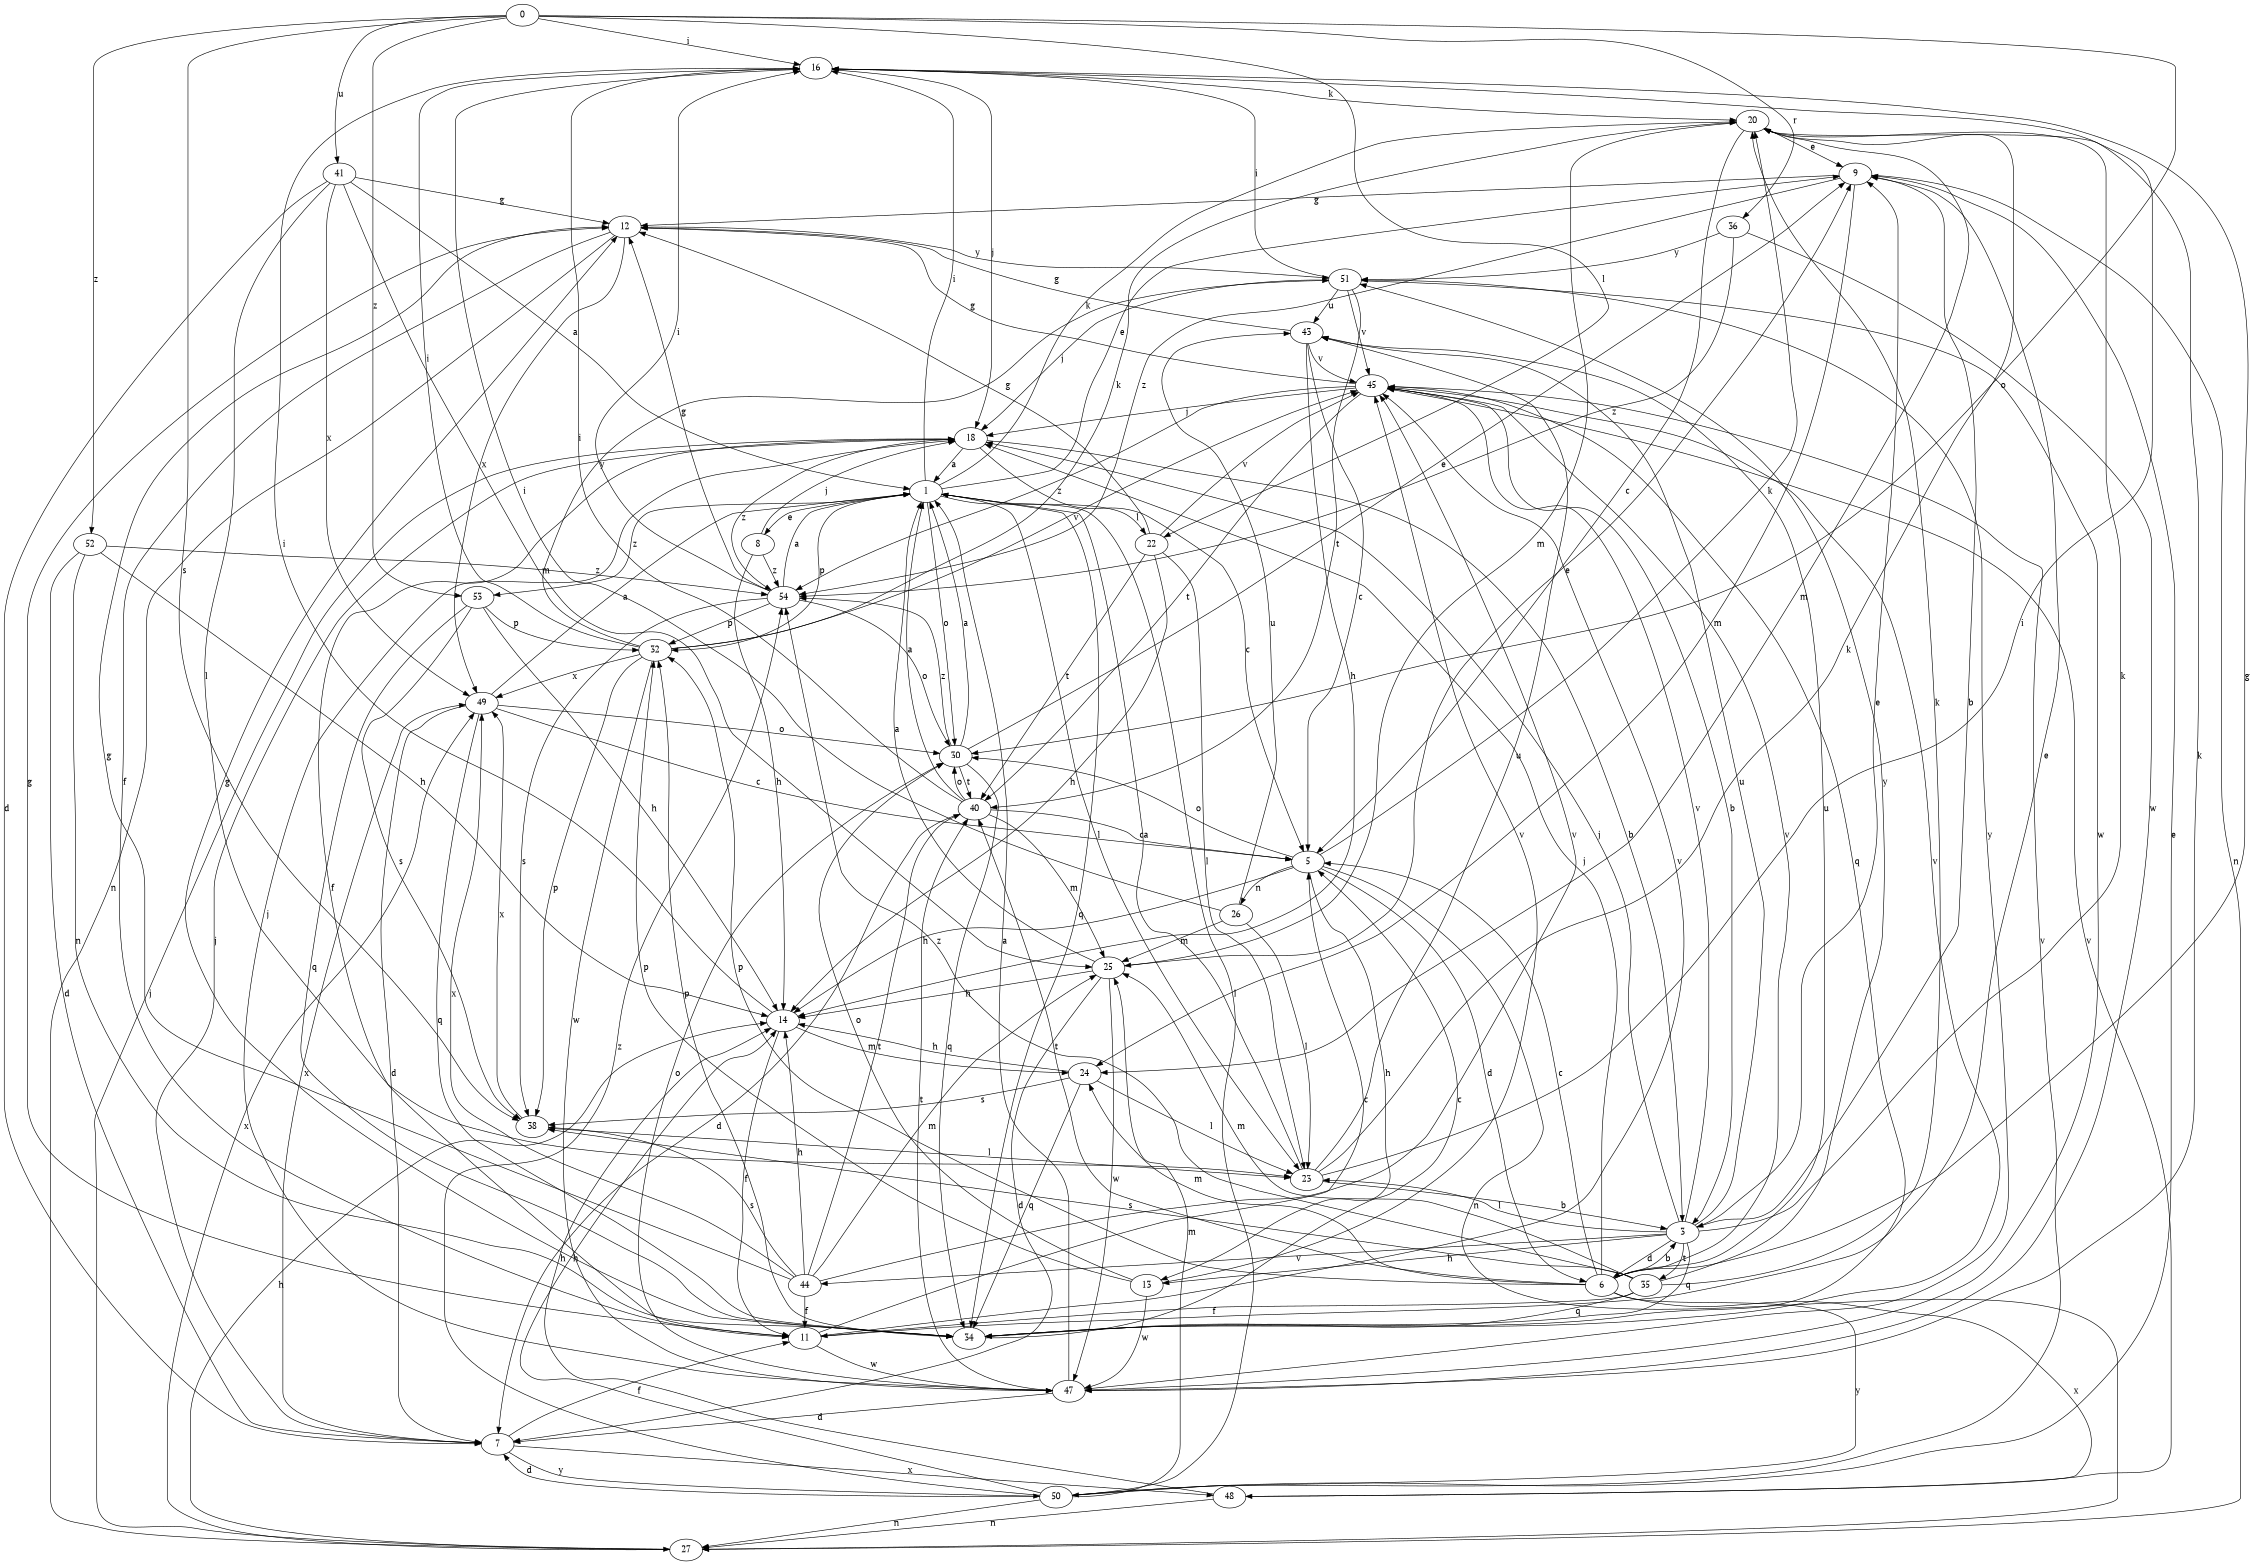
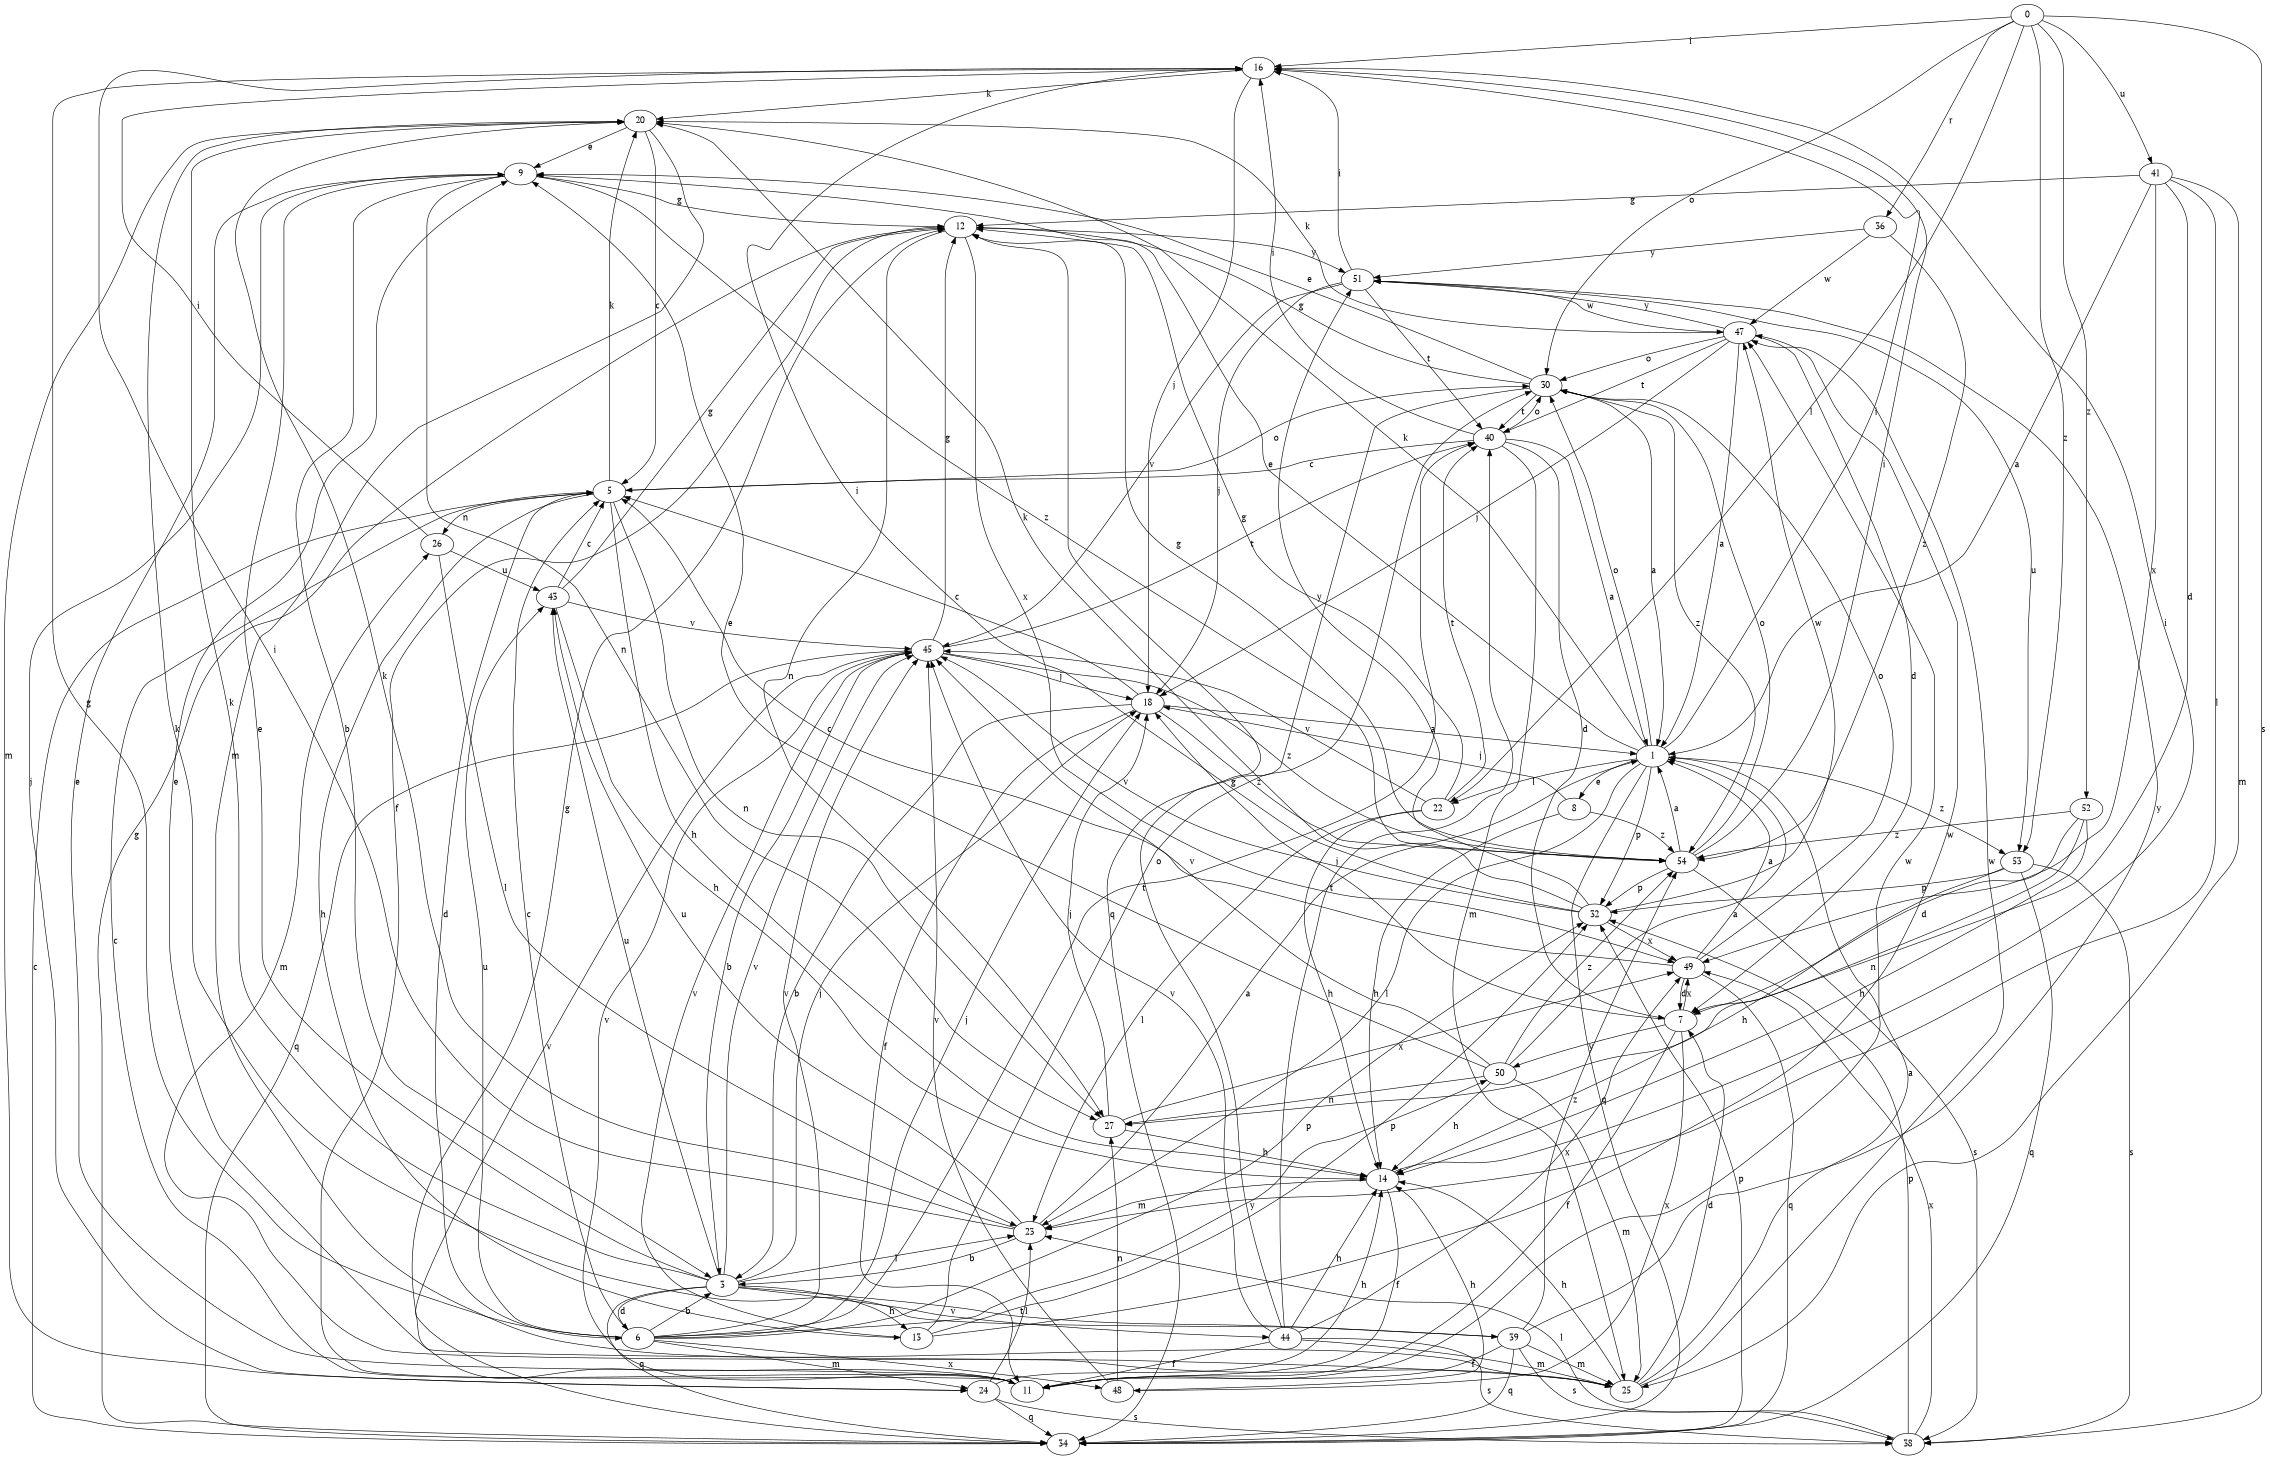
edge "30" -> "12": added, label "g"
edge "51" -> "43": now "51" -> "53"
edge "9" -> "24": label "m" -> "j"
edge "32" -> "38": reversed
edge "26" -> "25": reversed
edge "50" -> "1": label "l" -> "a"
edge "14" -> "24": now "14" -> "23"
edge "52" -> "34": now "52" -> "27"
node "35": label "35" -> "39"
edge "50" -> "7": removed, label "d"
